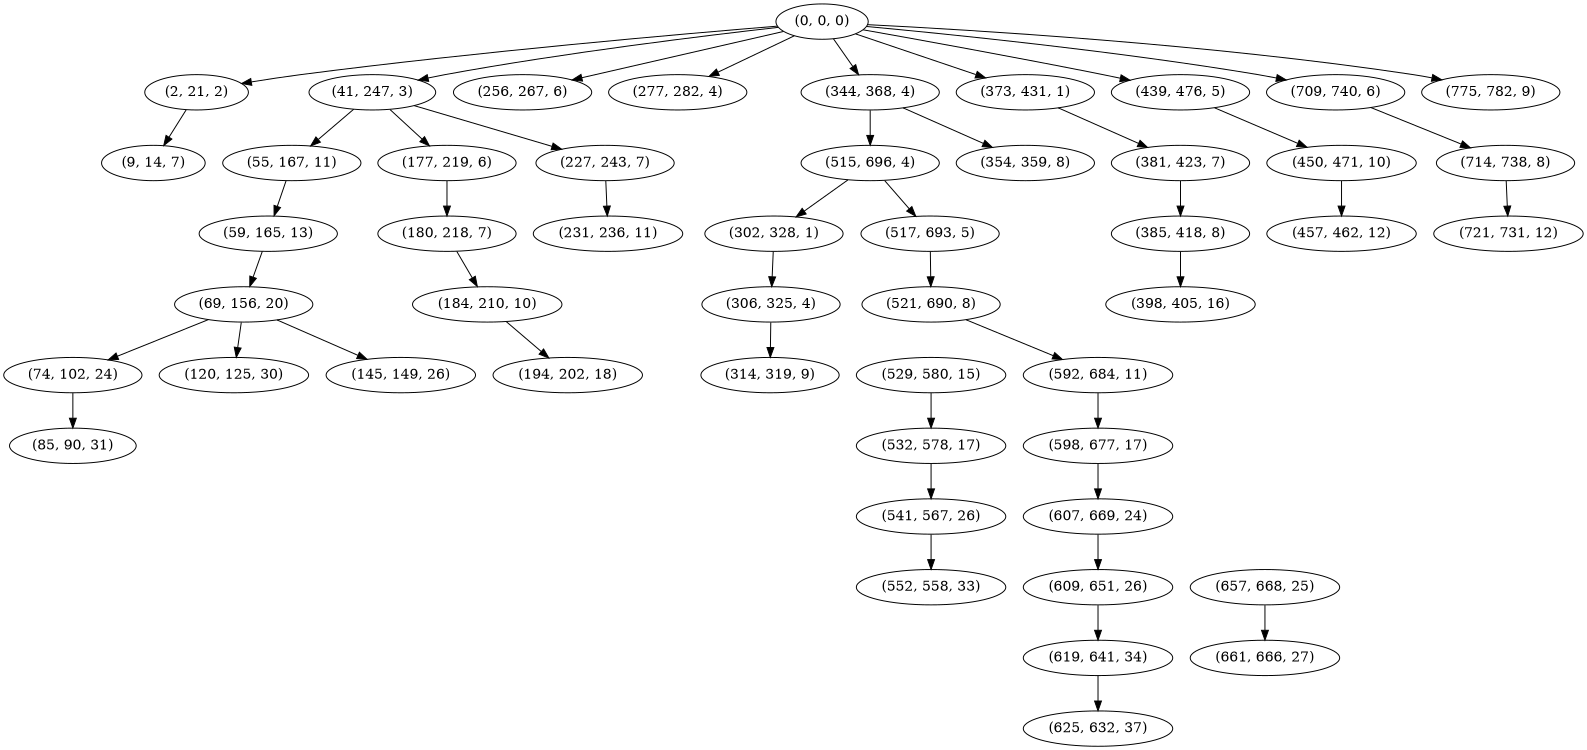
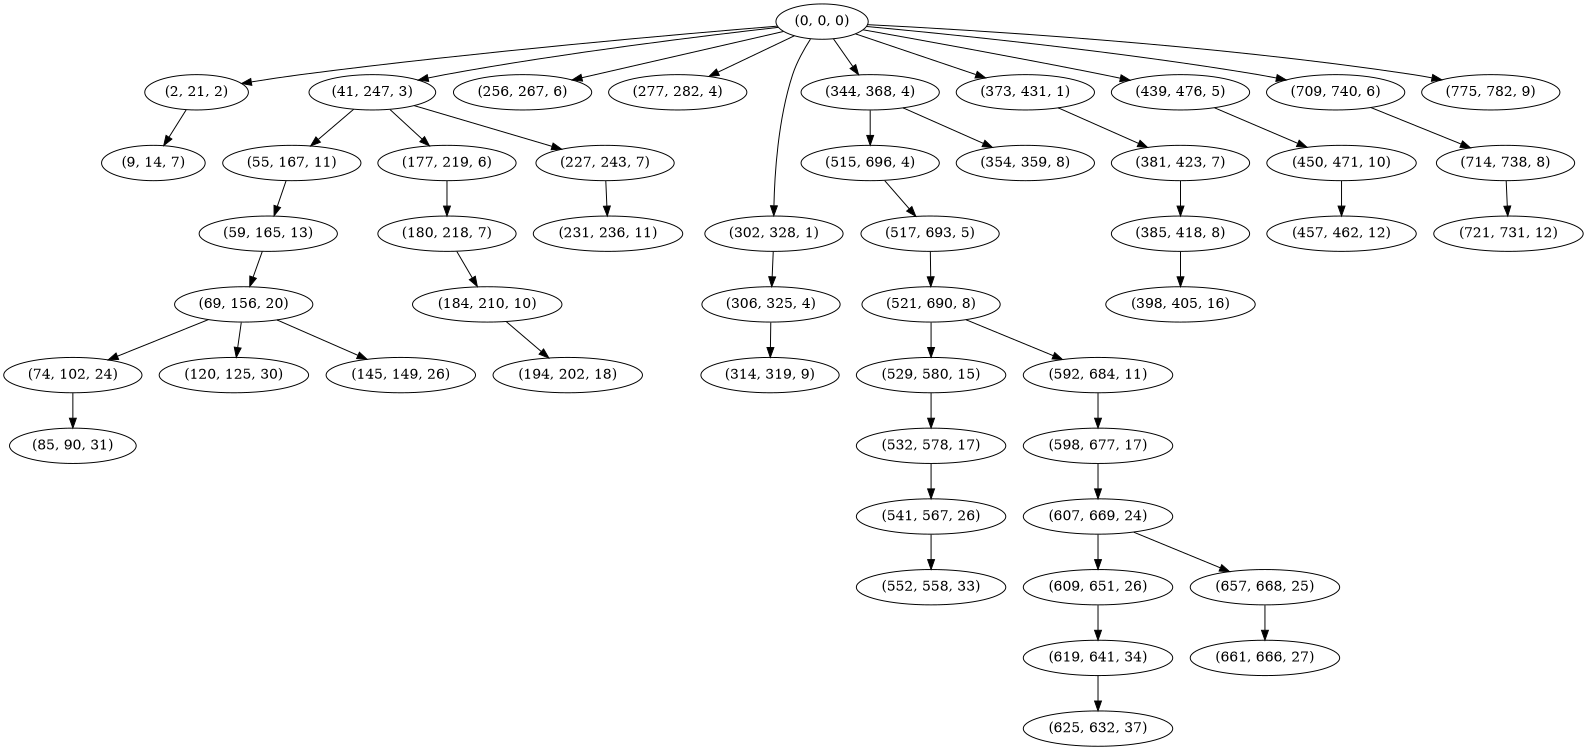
edge "(515, 696, 4)" -> "(302, 328, 1)": now "(0, 0, 0)" -> "(302, 328, 1)"
edge "(521, 690, 8)" -> "(529, 580, 15)": added
edge "(607, 669, 24)" -> "(657, 668, 25)": added
